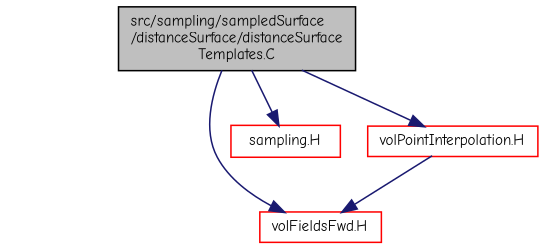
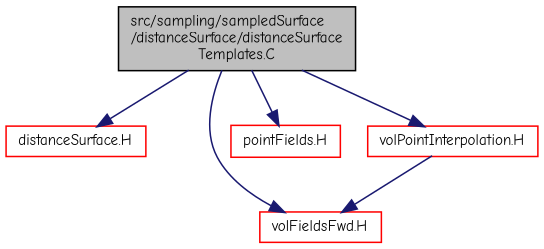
node "distanceSurface.H": added
node "sampling.H": label "sampling.H" -> "pointFields.H"
